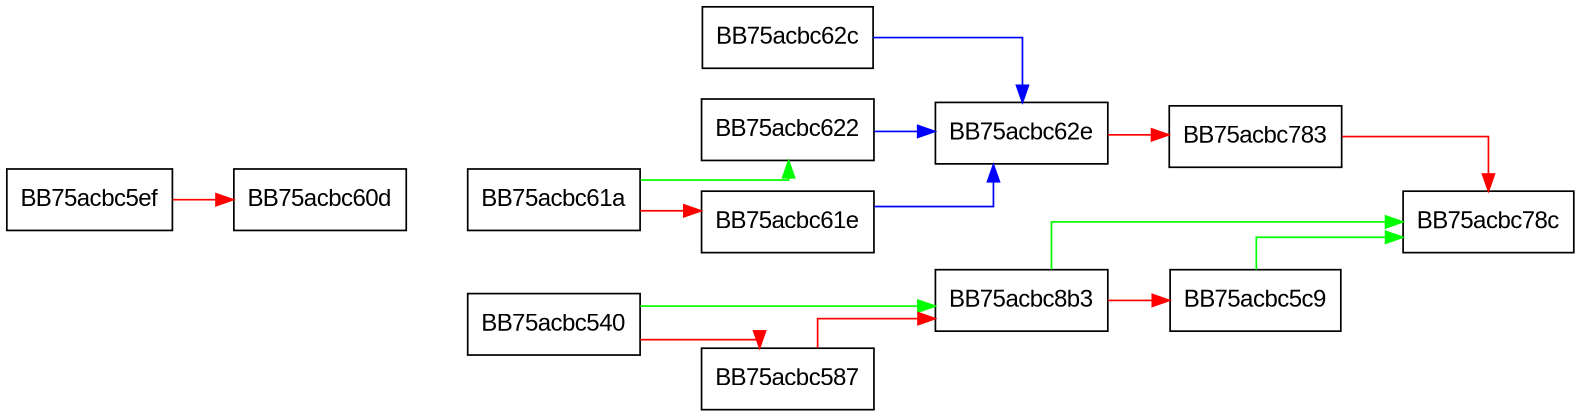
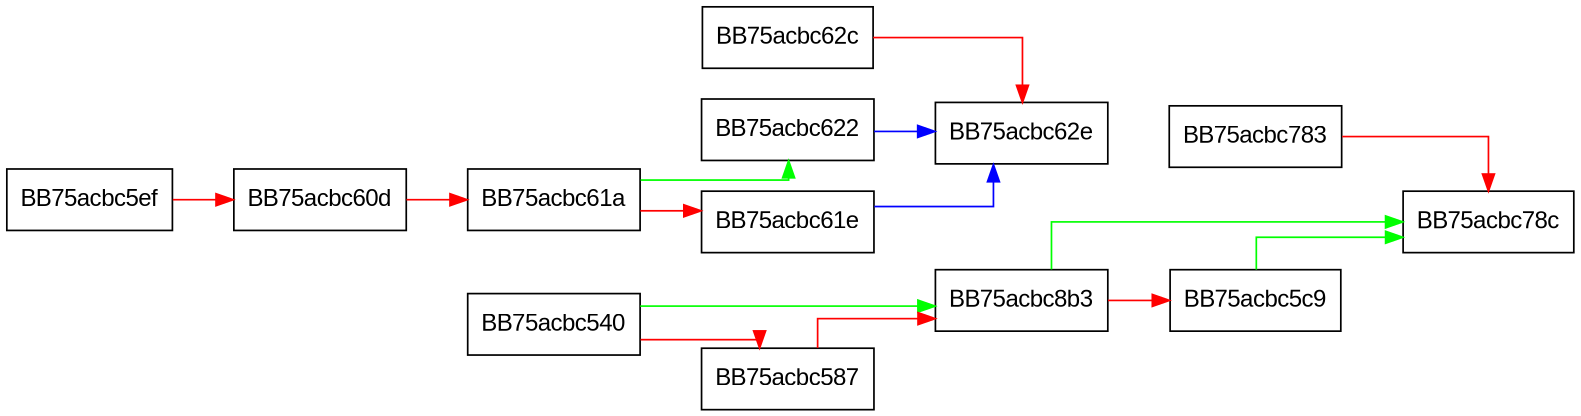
edge "BB75acbc62c" -> "BB75acbc62e": color blue -> red
edge "BB75acbc62e" -> "BB75acbc783": removed
edge "BB75acbc60d" -> "BB75acbc61a": added
